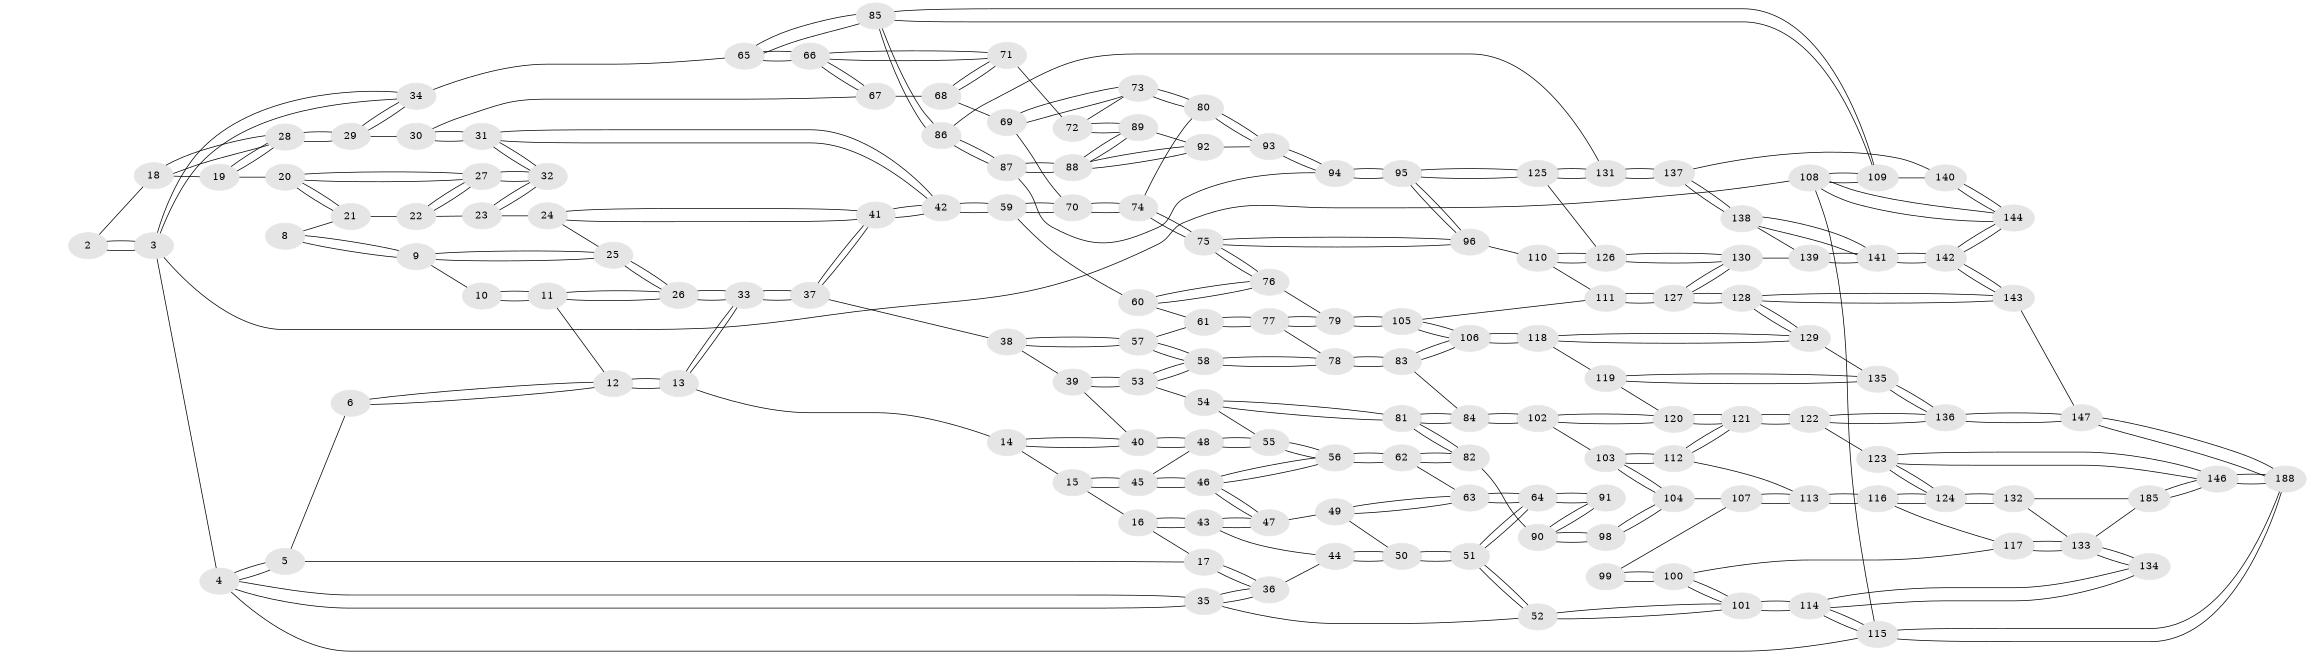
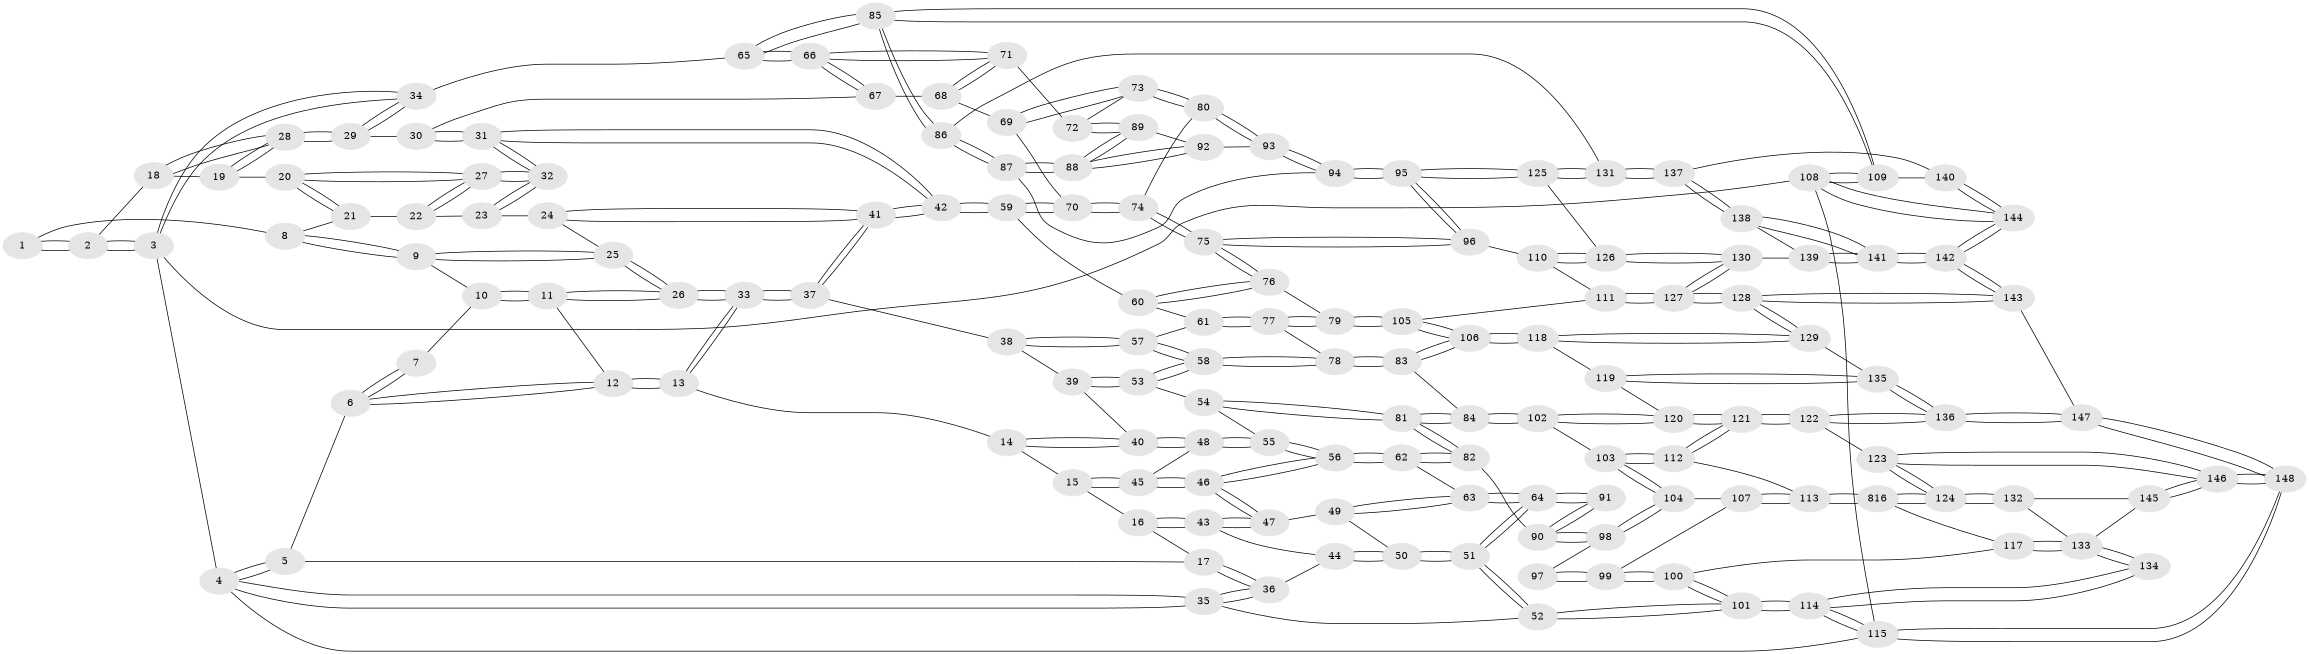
node "1": added
node "7": added
node "188": label "188" -> "148"
node "116": label "116" -> "816"
node "185": label "185" -> "145"
node "97": added
